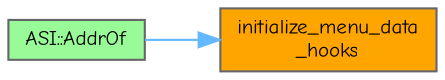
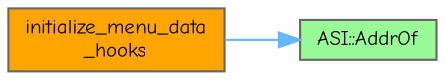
edge "ASI::AddrOf" -> "initialize_menu_data _hooks": reversed
